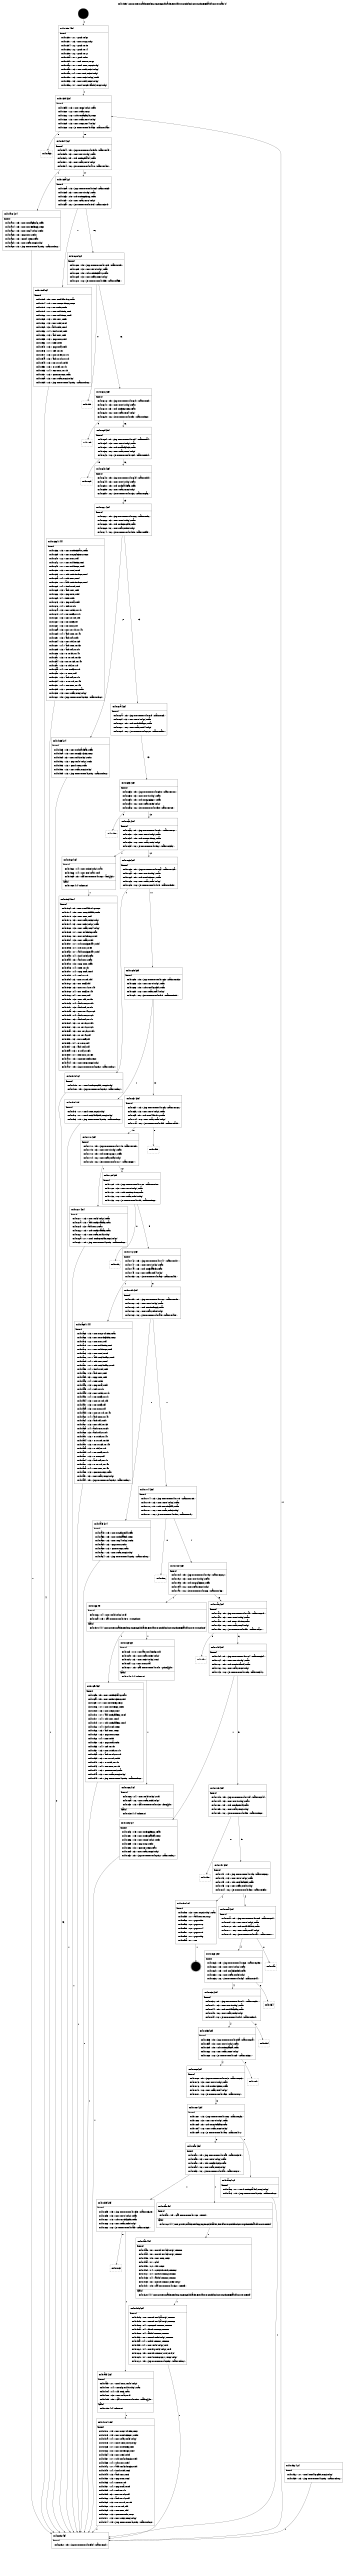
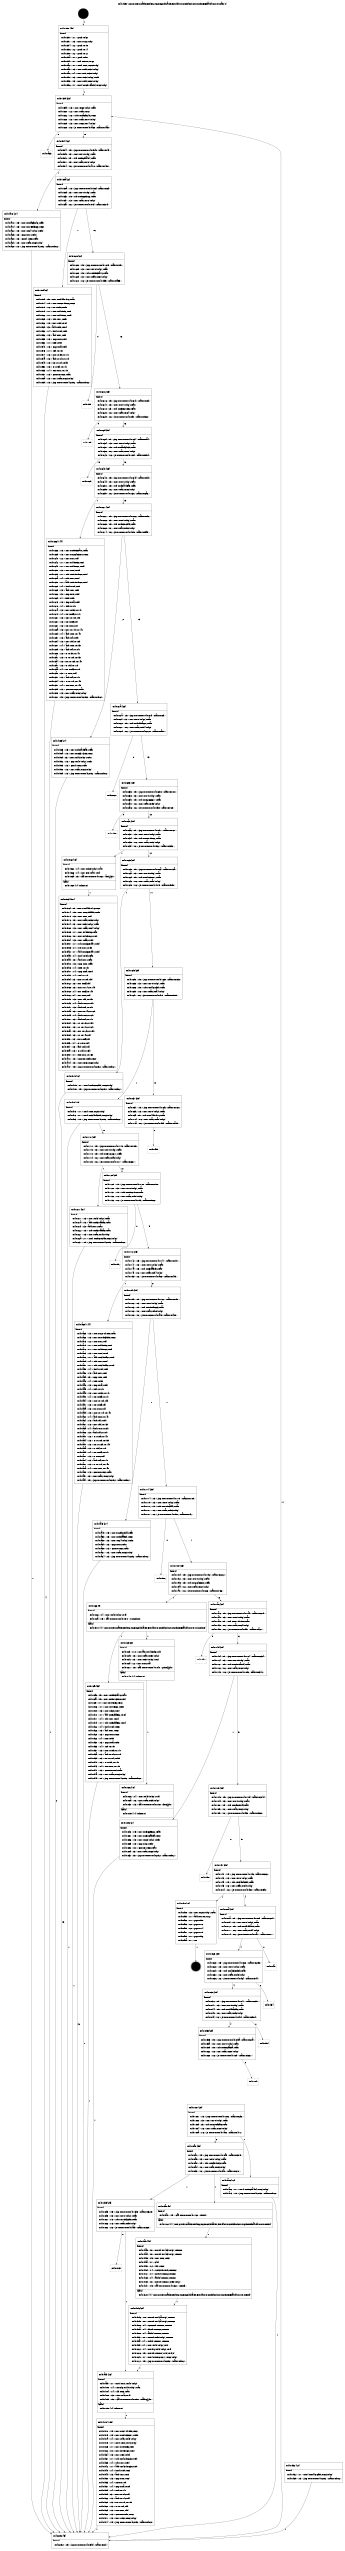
edge "0x4015d4 [22]" -> "0x4015ea [22]": removed, label "17"
edge "0x401648 [25]" -> "0x401c36 [144]": added, label "1"
node "0x402020": added
edge "0x4016f7 [25]" -> "0x401710 [25]": now "0x401f75 [19]" -> "0x401710 [25]"
edge "0x401a69 [144]" -> "0x402092 [5]": label " 1" -> " 73"
node "0x40186e [25]": removed
edge "0x401bd6 [65]" -> "0x402092 [5]": now "0x401bd6 [65]" -> "0x401af9 [23]"
